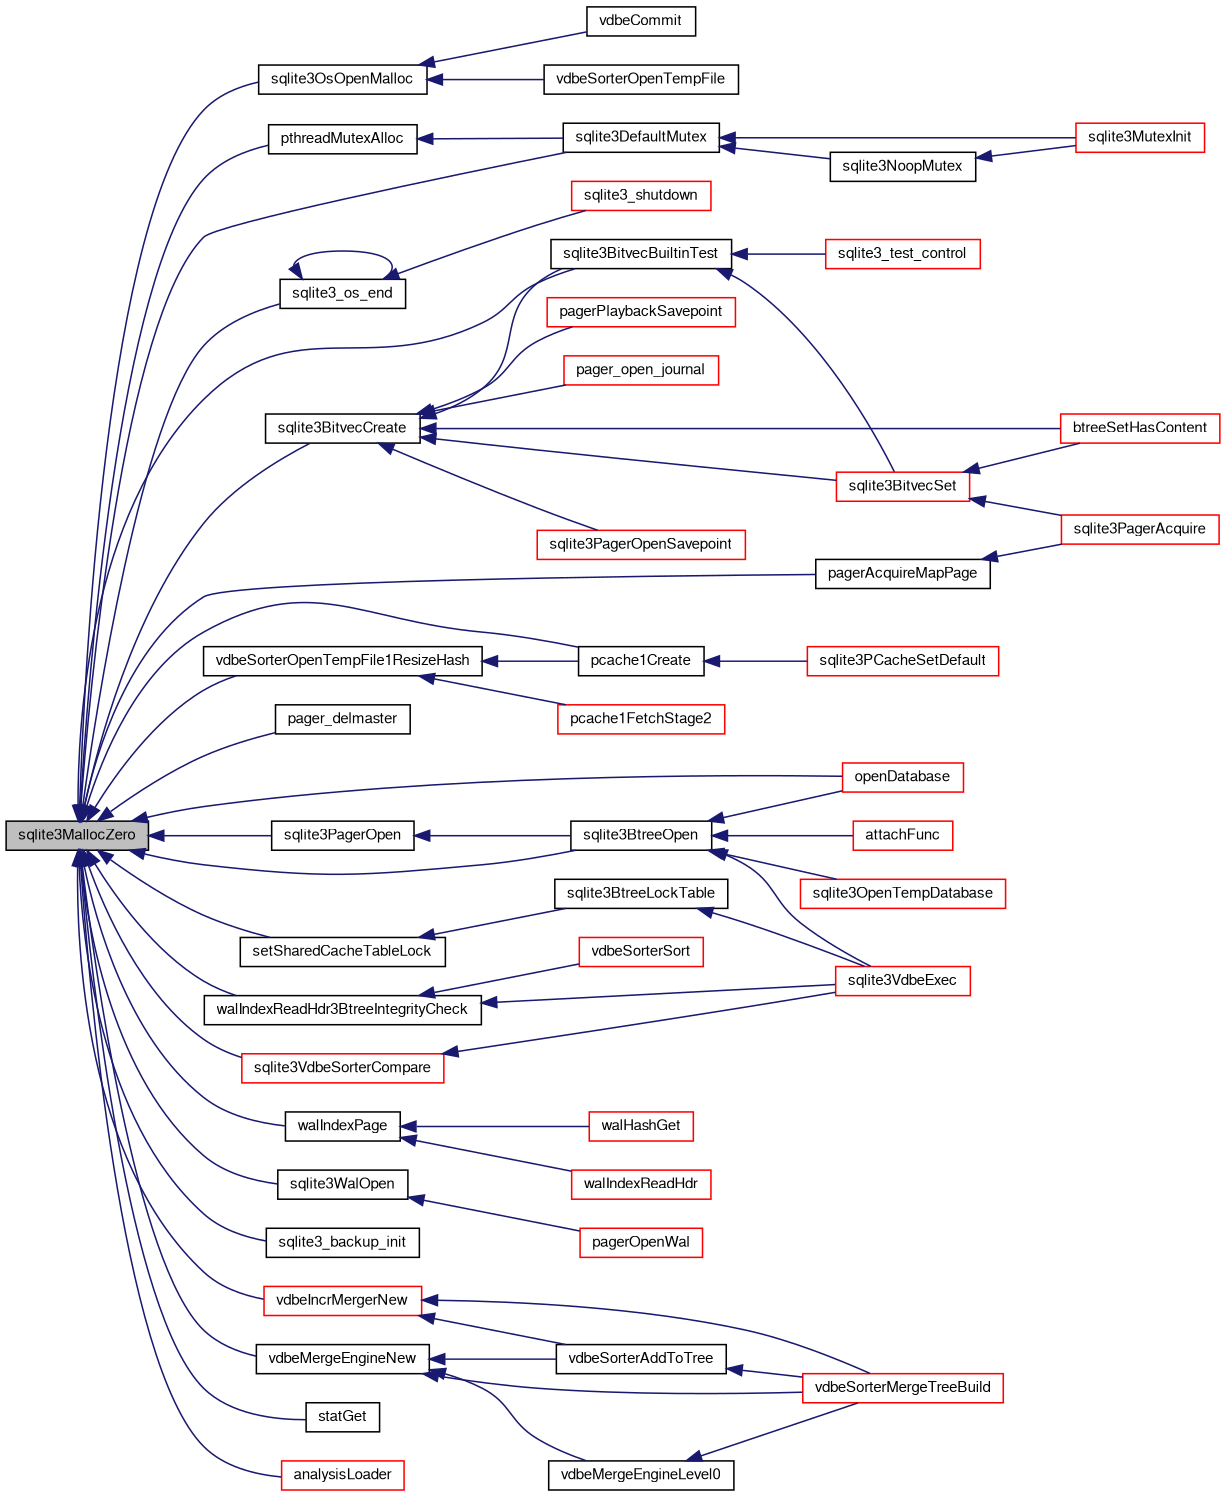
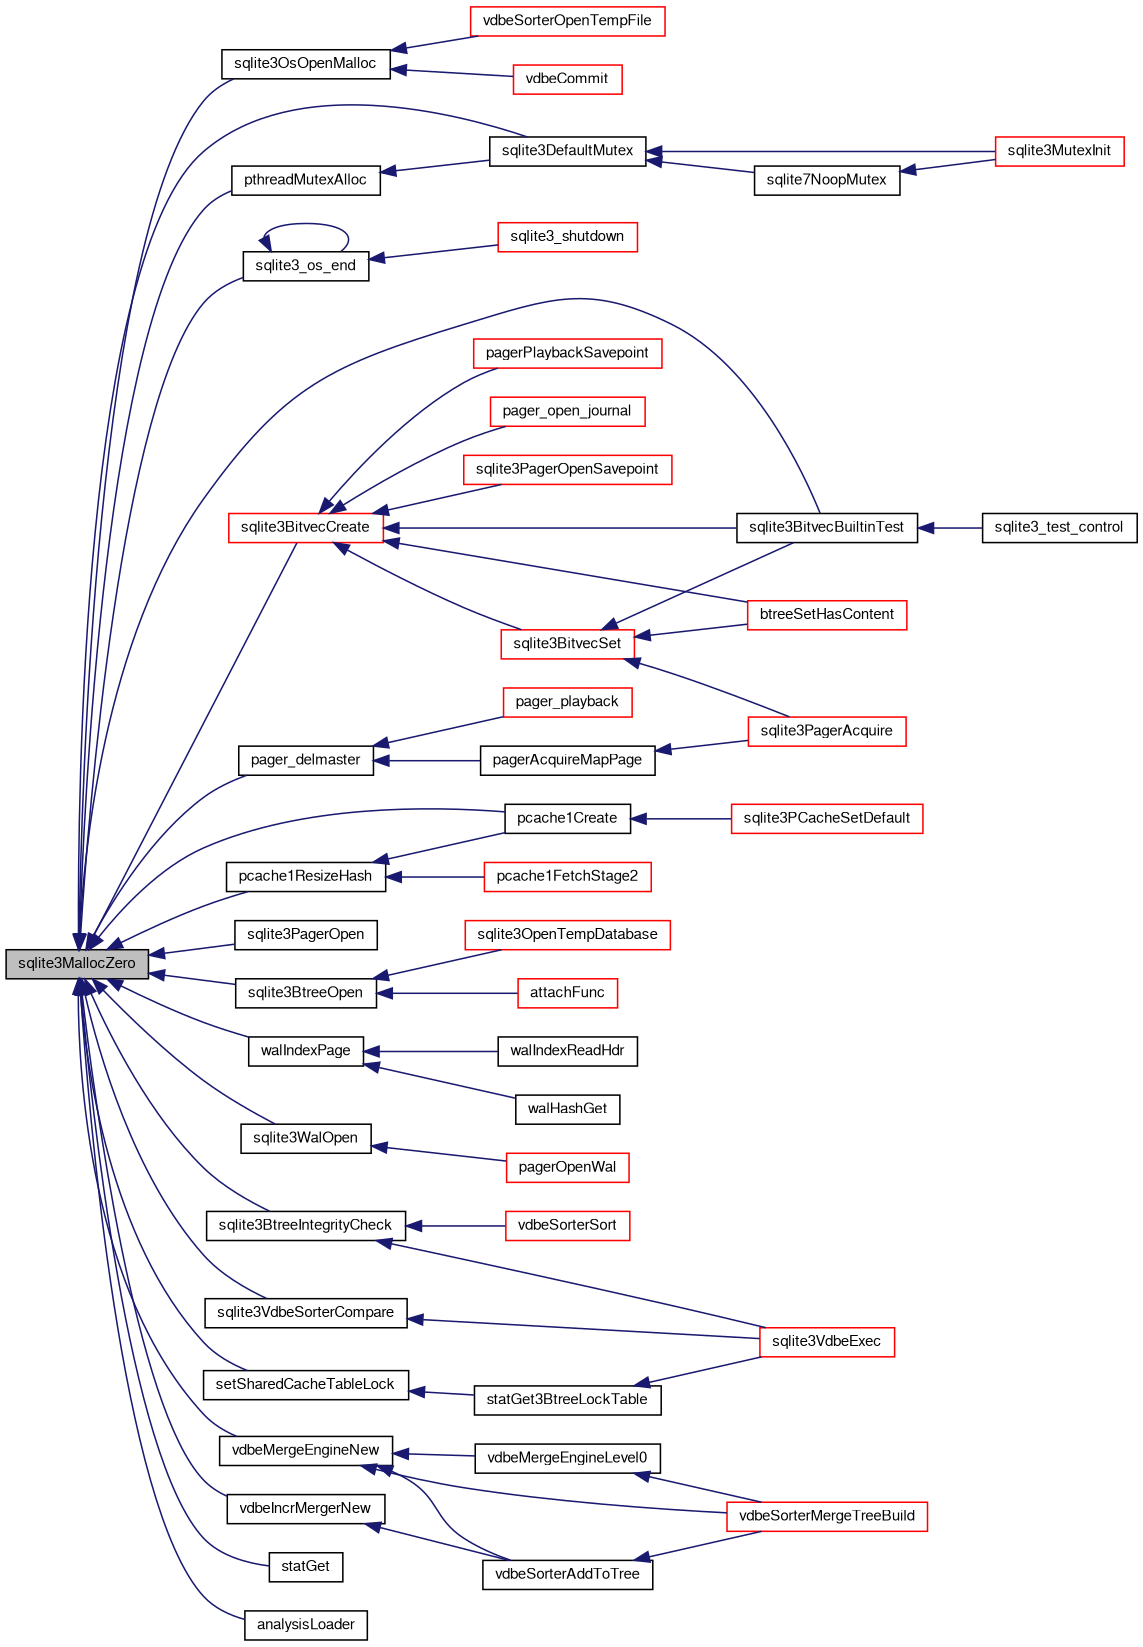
node "vdbeCommit": color black -> red
node "vdbeSorterOpenTempFile": color black -> red
node "sqlite3NoopMutex": label "sqlite3NoopMutex" -> "sqlite7NoopMutex"
node "sqlite3_test_control": color red -> black
edge "sqlite3BitvecSet" -> "sqlite3BitvecBuiltinTest": reversed
node "sqlite3BitvecCreate": color black -> red
edge "pagerAcquireMapPage" -> "sqlite3MallocZero": now "pagerAcquireMapPage" -> "pager_delmaster"
node "vdbeSorterOpenTempFile1ResizeHash": label "vdbeSorterOpenTempFile1ResizeHash" -> "pcache1ResizeHash"
node "pager_playback": added
node "openDatabase": removed
edge "sqlite3BtreeOpen" -> "sqlite3PagerOpen": removed
node "sqlite3BtreeLockTable": label "sqlite3BtreeLockTable" -> "statGet3BtreeLockTable"
edge "sqlite3VdbeExec" -> "sqlite3BtreeOpen": removed
node "walIndexReadHdr3BtreeIntegrityCheck": label "walIndexReadHdr3BtreeIntegrityCheck" -> "sqlite3BtreeIntegrityCheck"
node "sqlite3VdbeSorterCompare": color red -> black
node "walHashGet": color red -> black
node "walIndexReadHdr": color red -> black
node "sqlite3_backup_init": removed
node "vdbeIncrMergerNew": color red -> black
edge "vdbeSorterMergeTreeBuild" -> "vdbeIncrMergerNew": removed
node "analysisLoader": color red -> black
